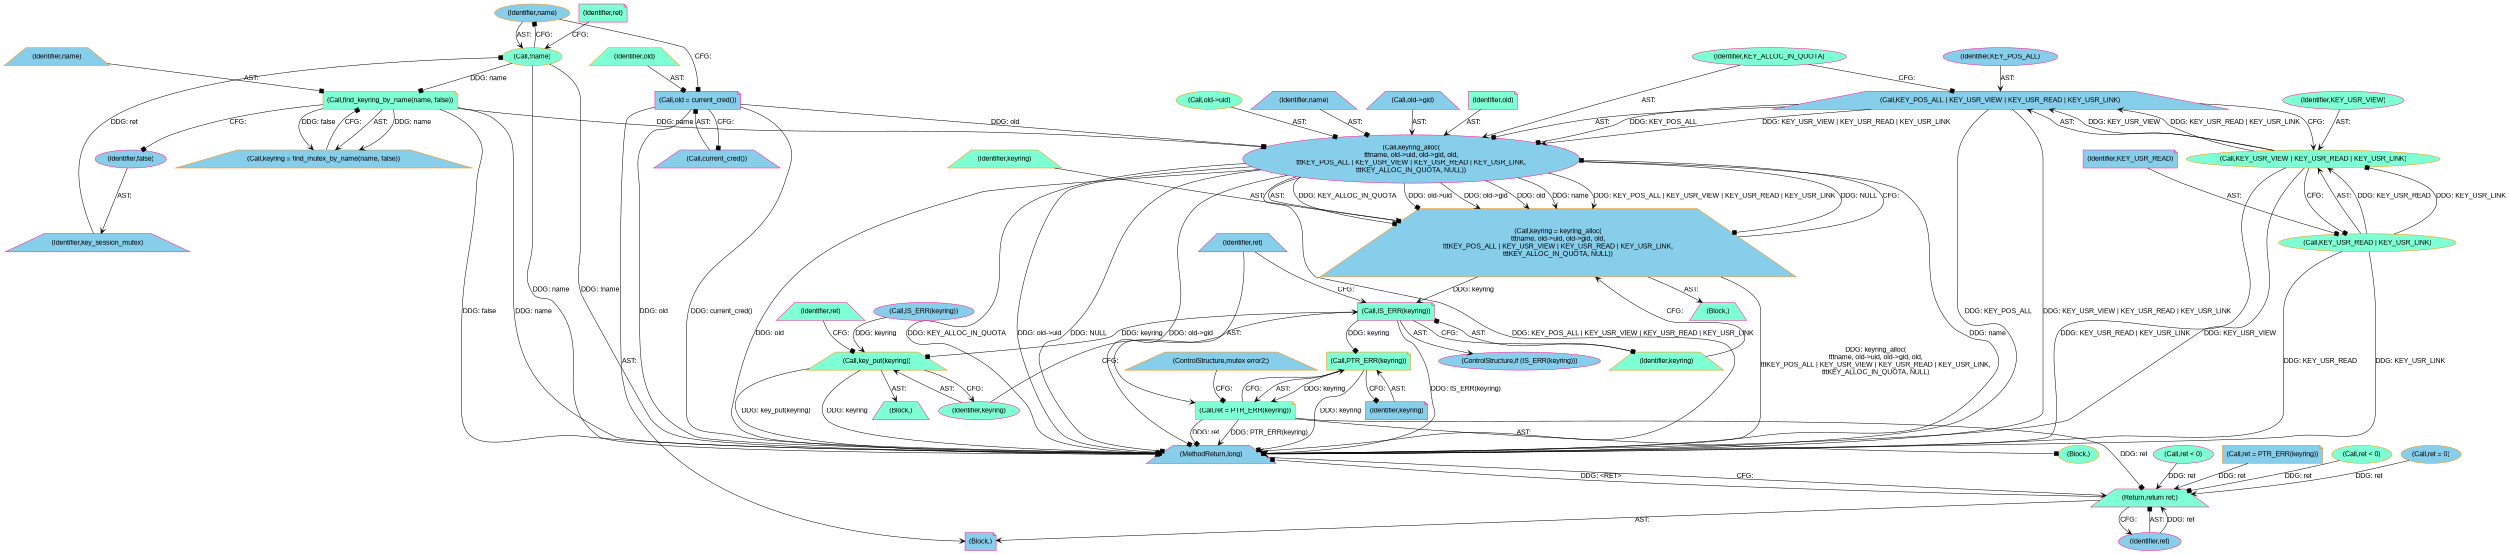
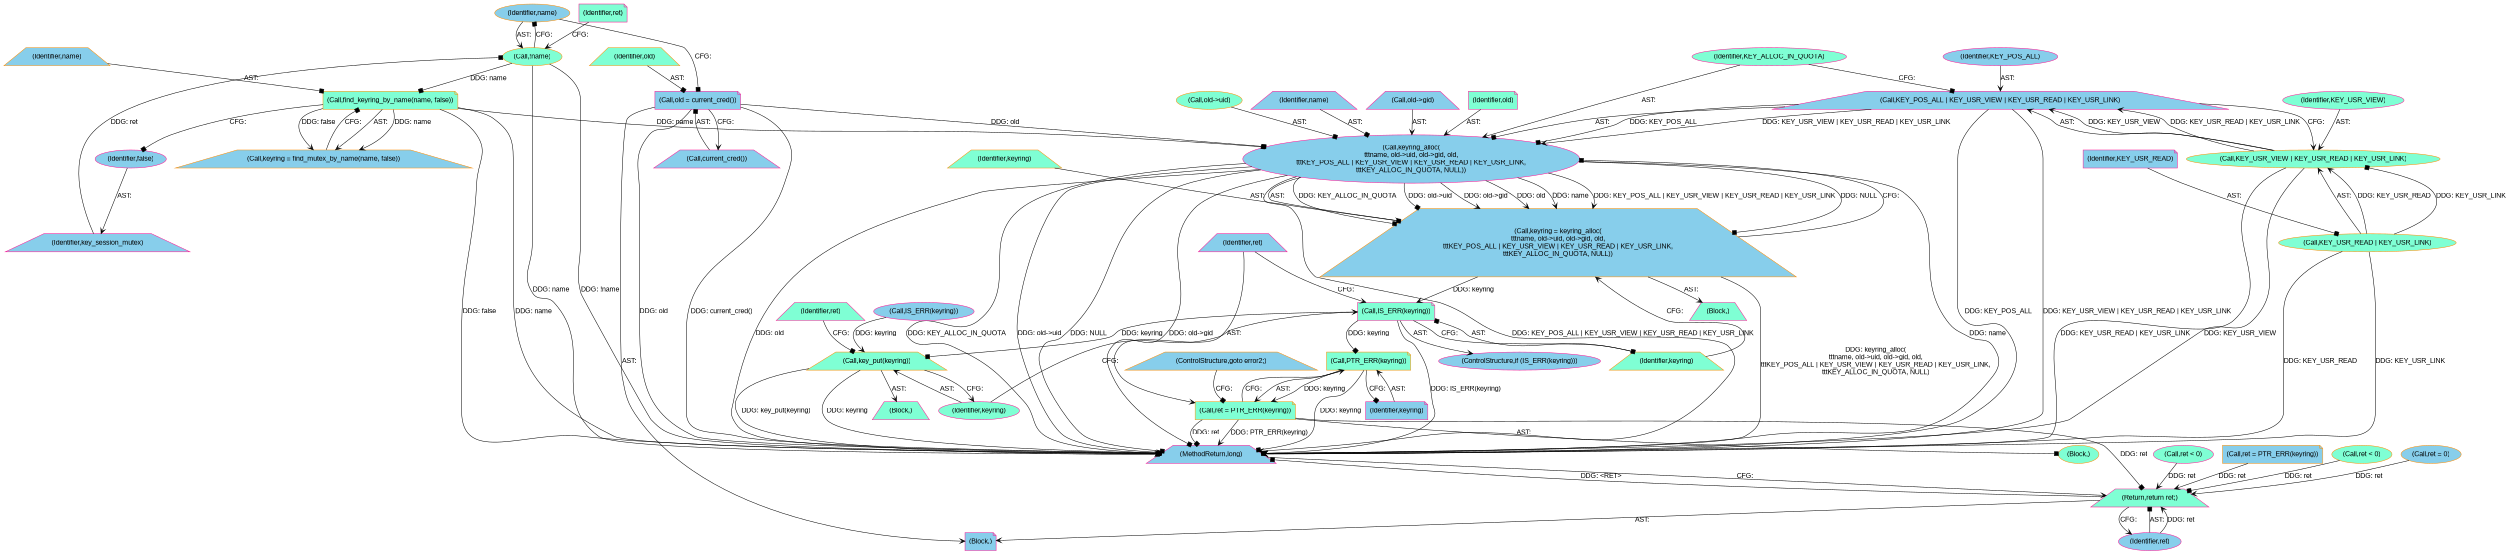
edge "(Call,old = current_cred())" -> "(Call,current_cred())": arrowhead box -> vee
edge "(Call,KEY_USR_VIEW | KEY_USR_READ | KEY_USR_LINK)" -> "(Call,KEY_USR_READ | KEY_USR_LINK)": removed, label "CFG:"
node "(ControlStructure,mutex error2;)": label "(ControlStructure,mutex error2;)" -> "(ControlStructure,goto error2;)"
